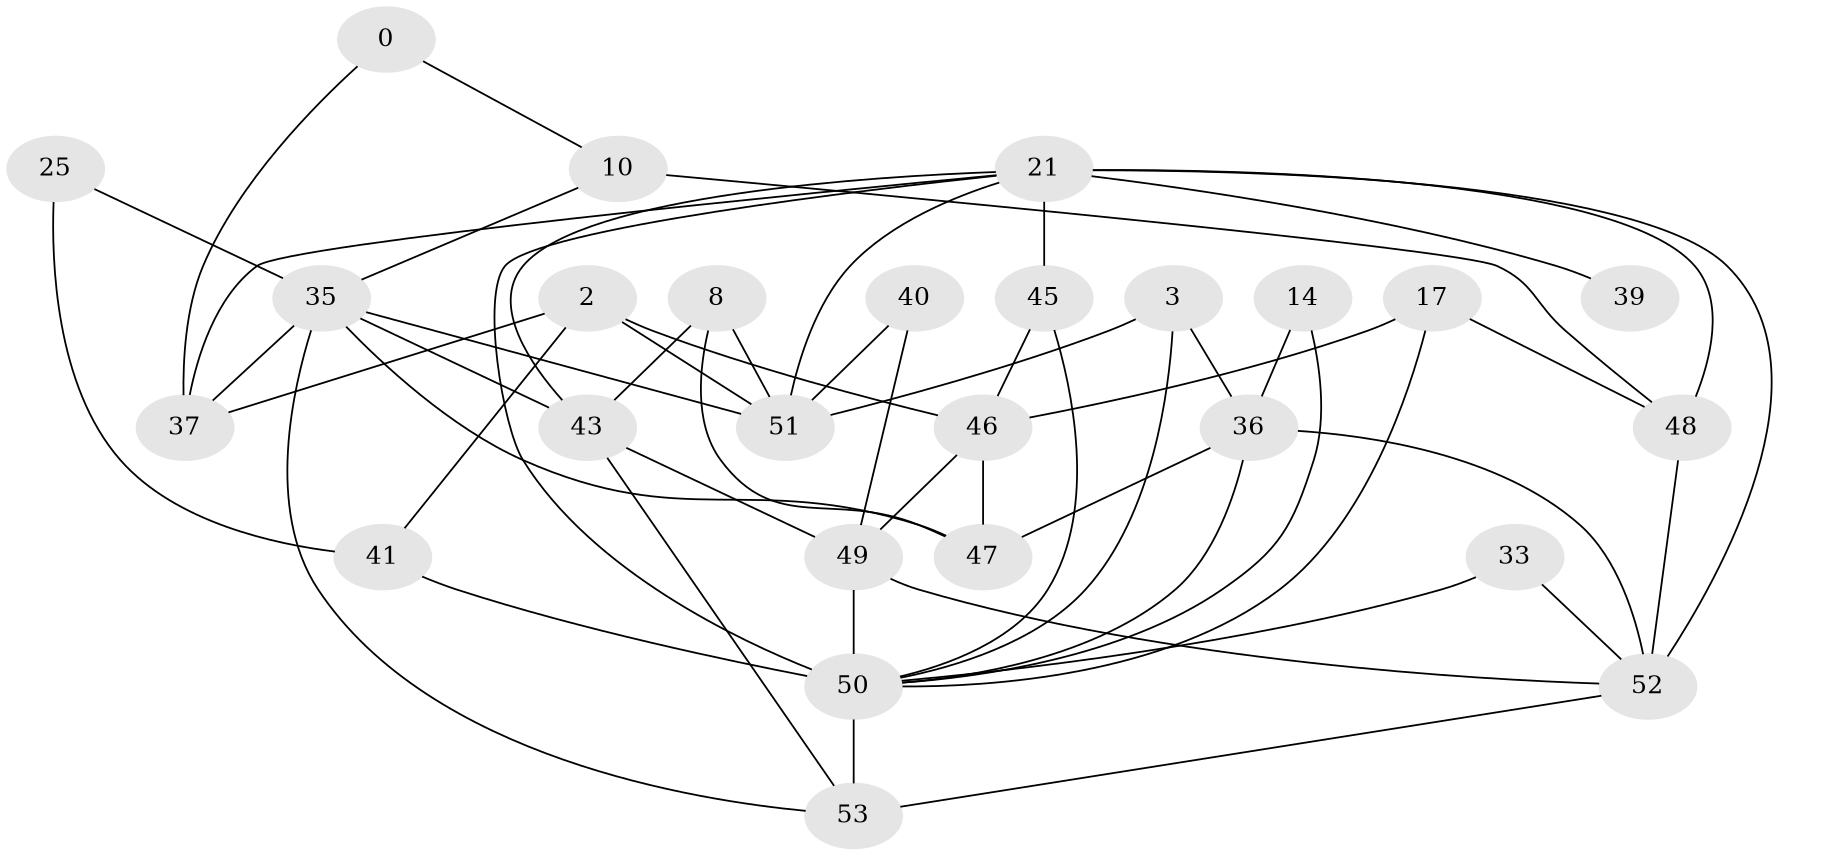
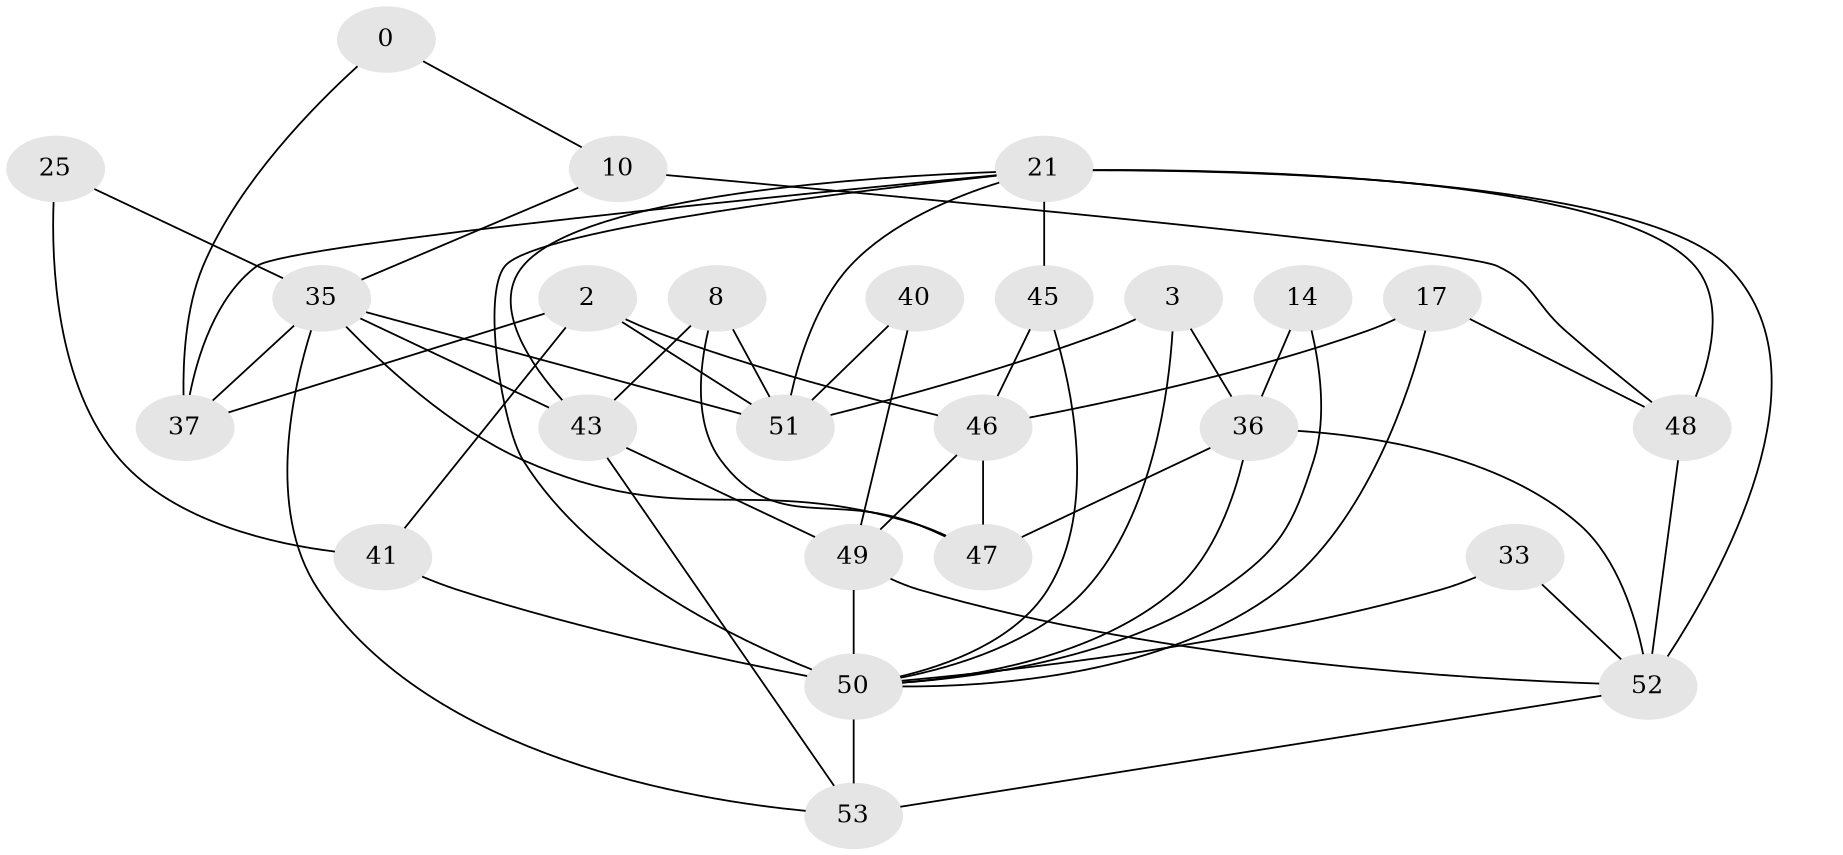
node "39": removed
